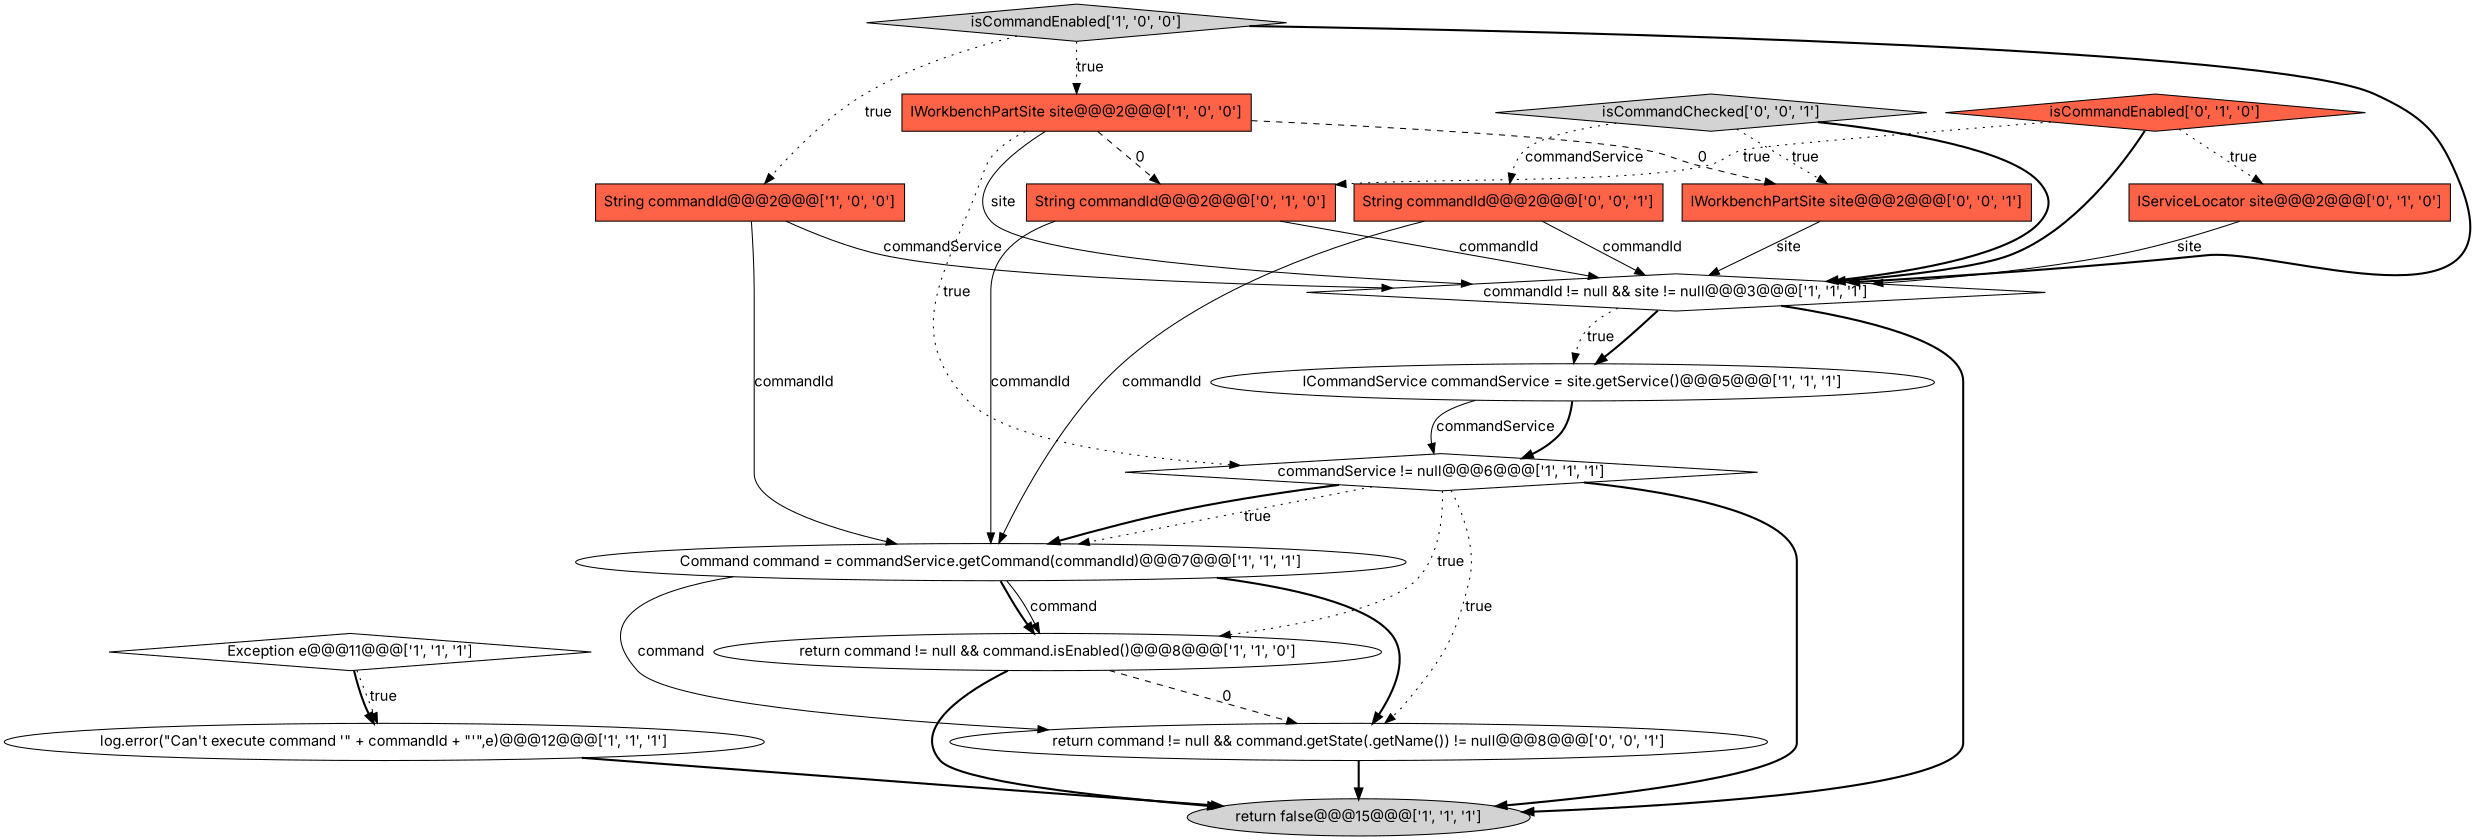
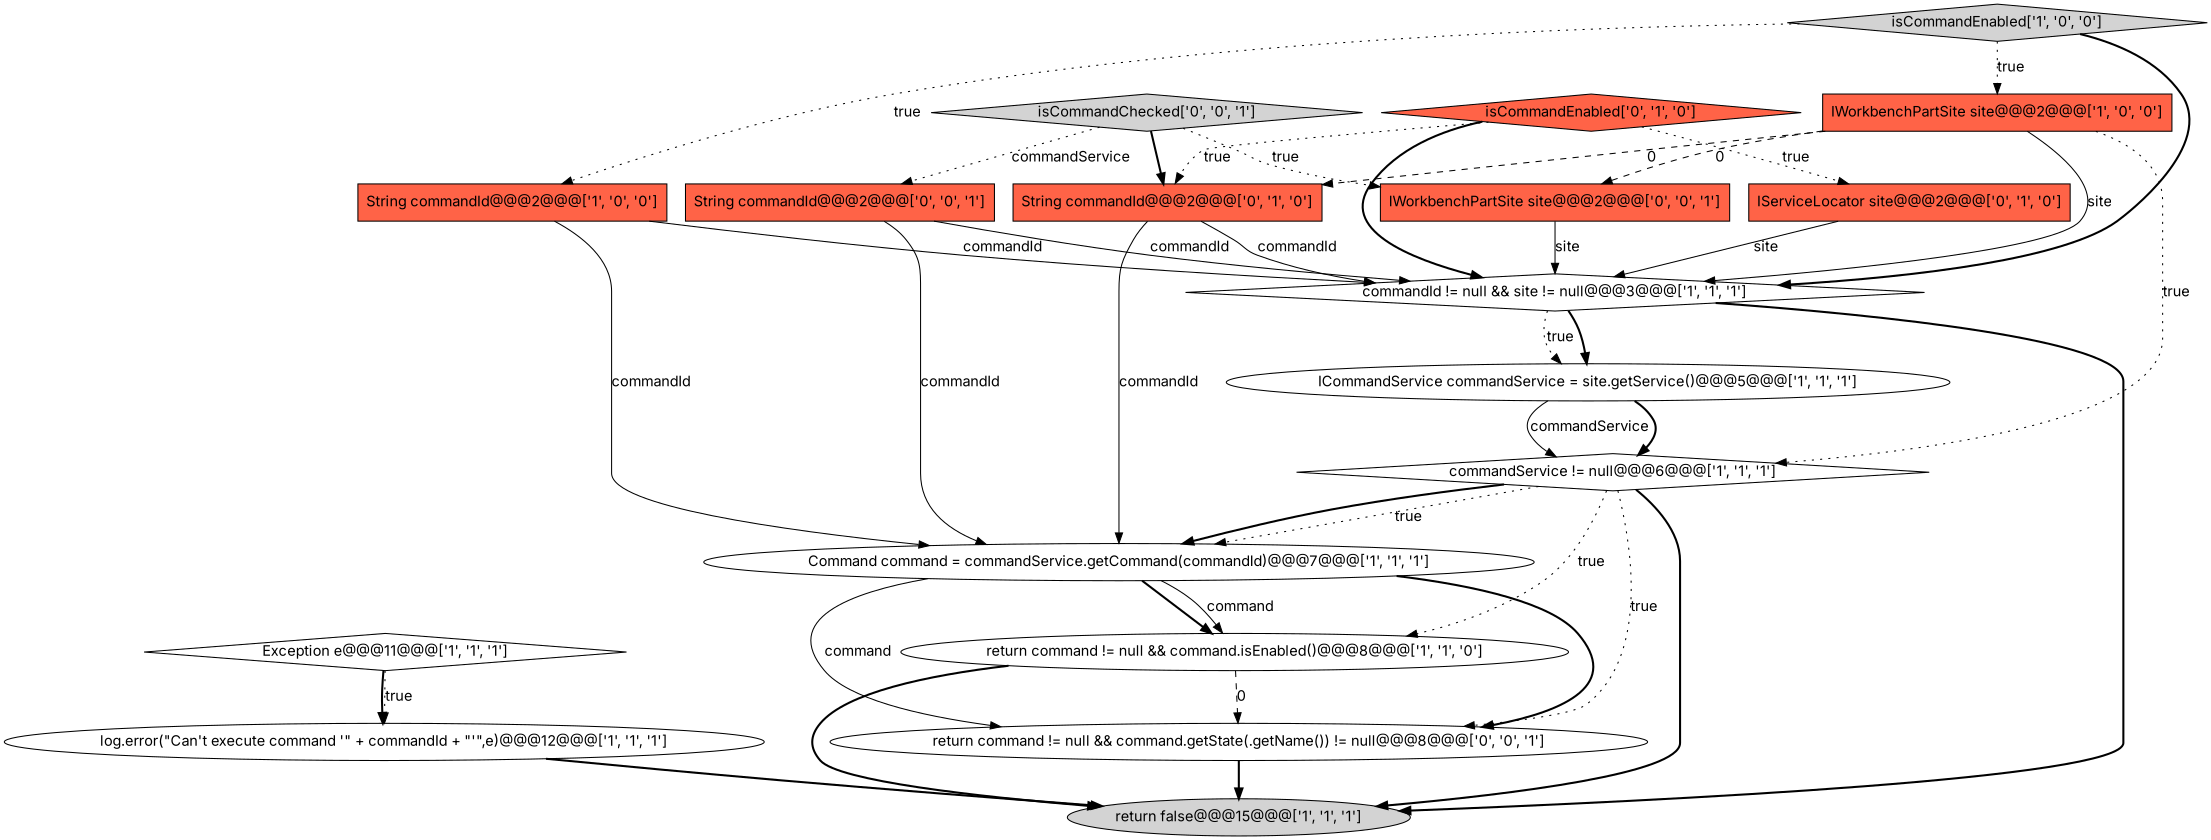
edge "isCommandChecked['0', '0', '1']" -> "commandId != null && site != null@@@3@@@['1', '1', '1']": now "isCommandChecked['0', '0', '1']" -> "String commandId@@@2@@@['0', '1', '0']"
edge "String commandId@@@2@@@['1', '0', '0']" -> "commandId != null && site != null@@@3@@@['1', '1', '1']": label "commandService" -> "commandId"
